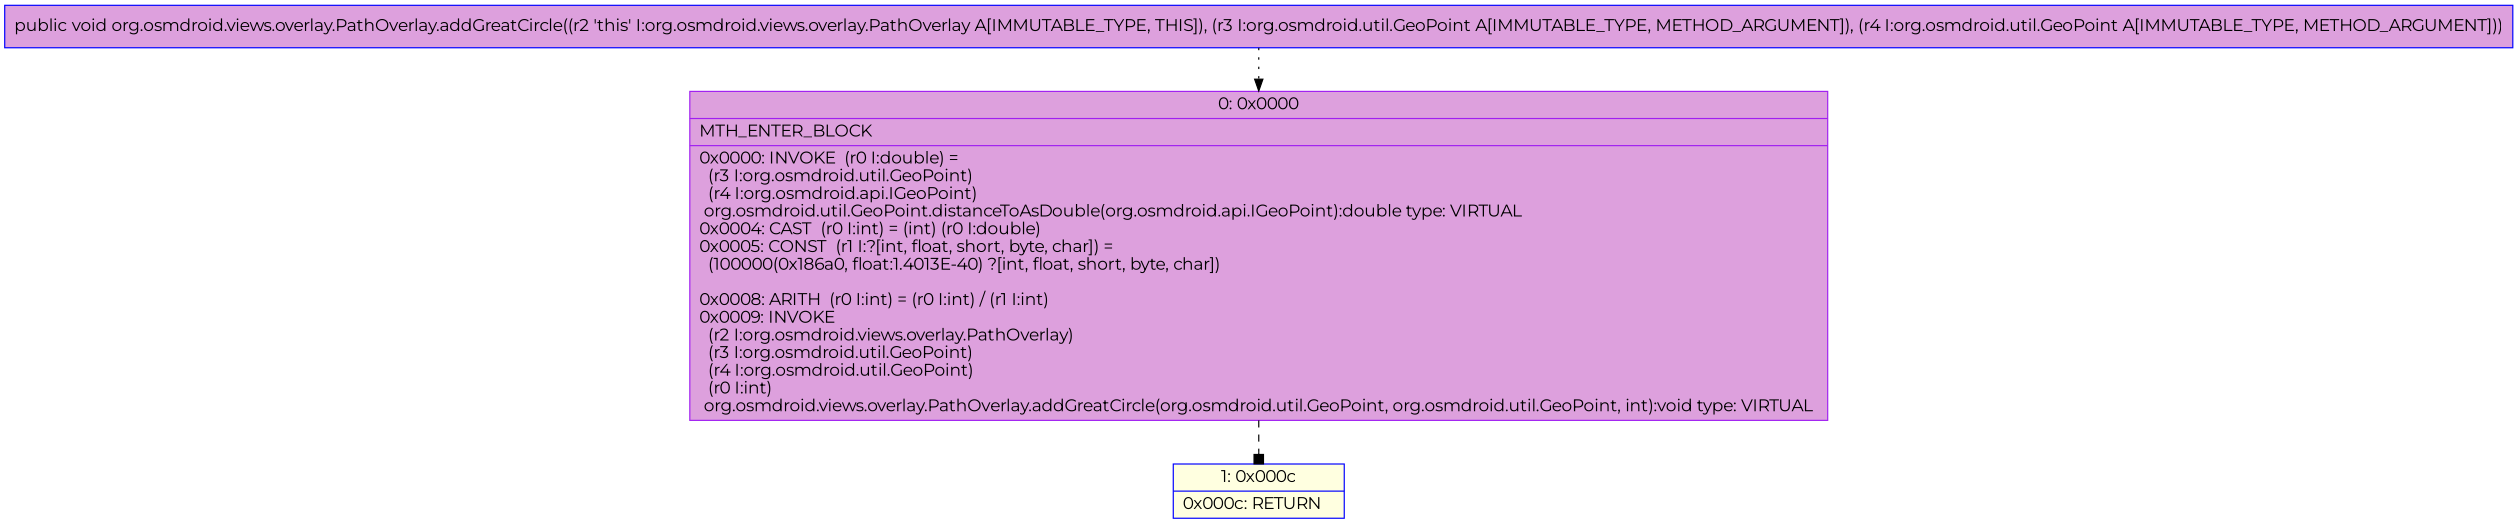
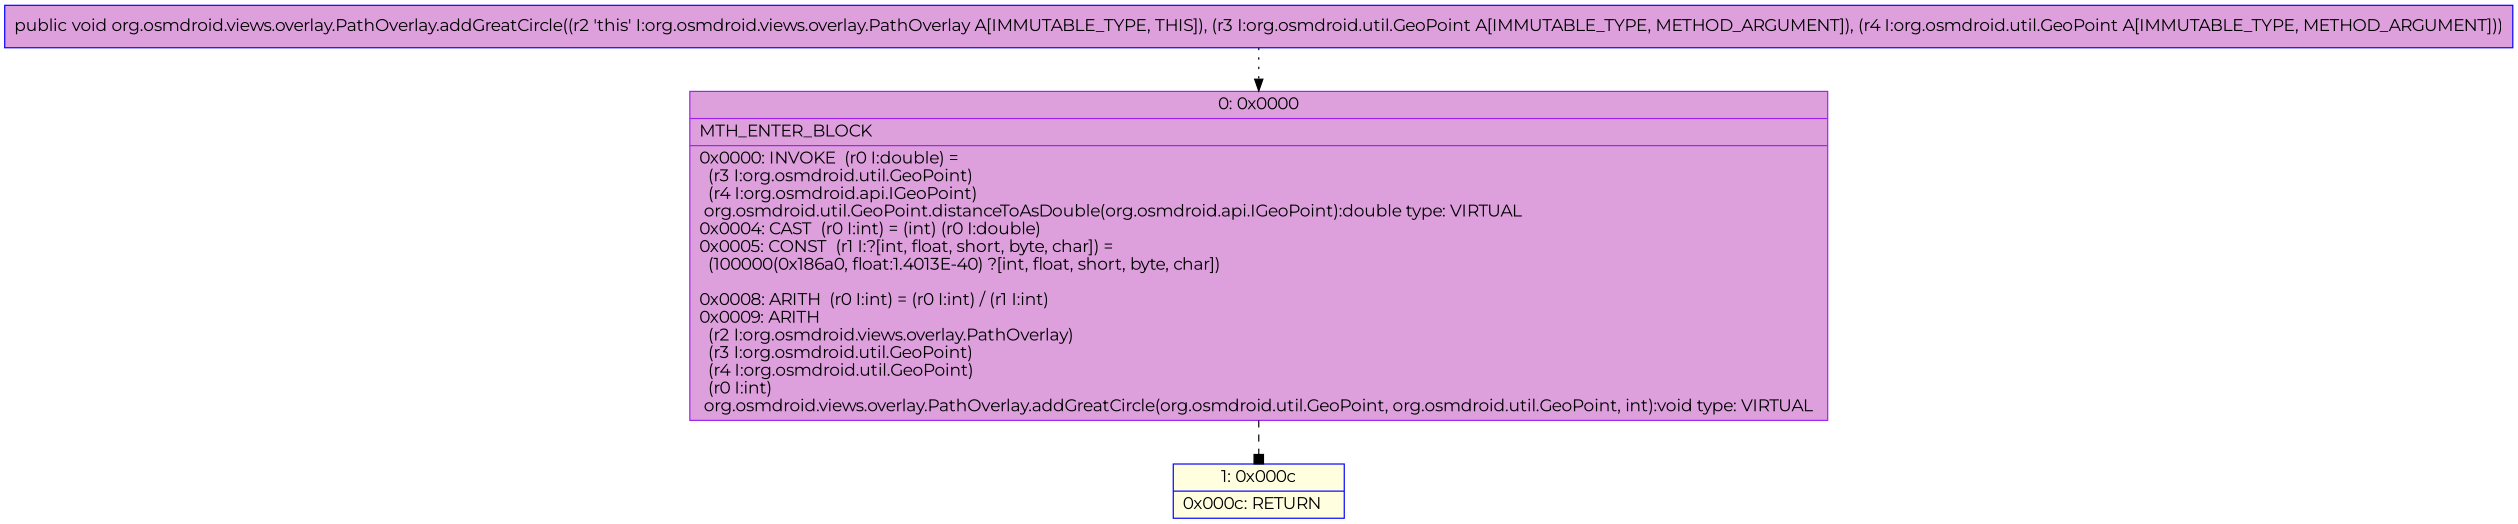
node "0: 0x0000": text "0x0009: INVOKE" -> "0x0009: ARITH"
